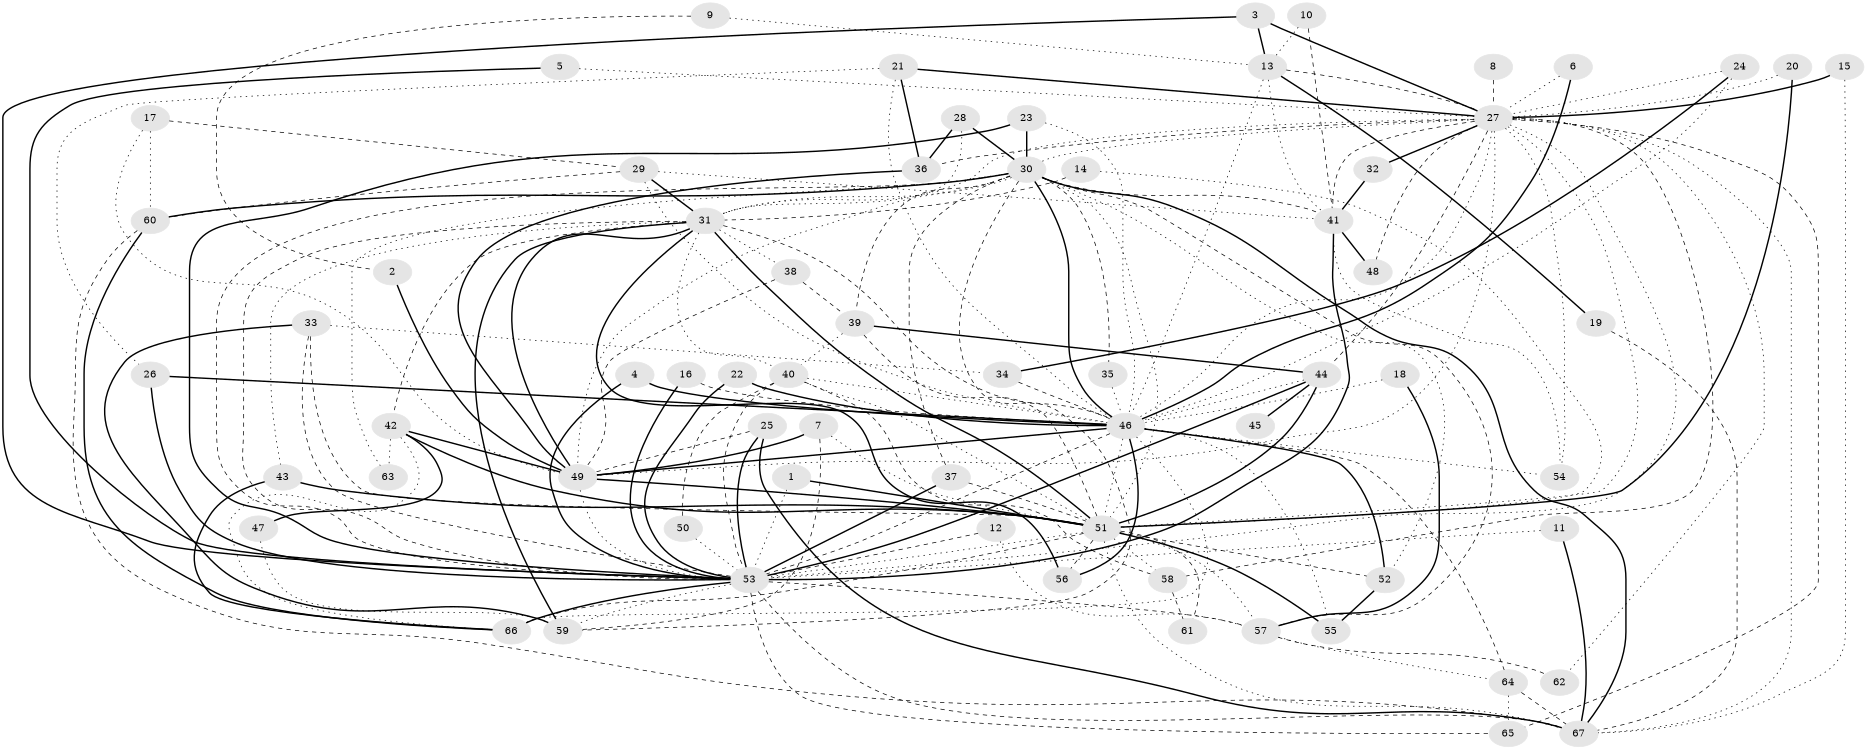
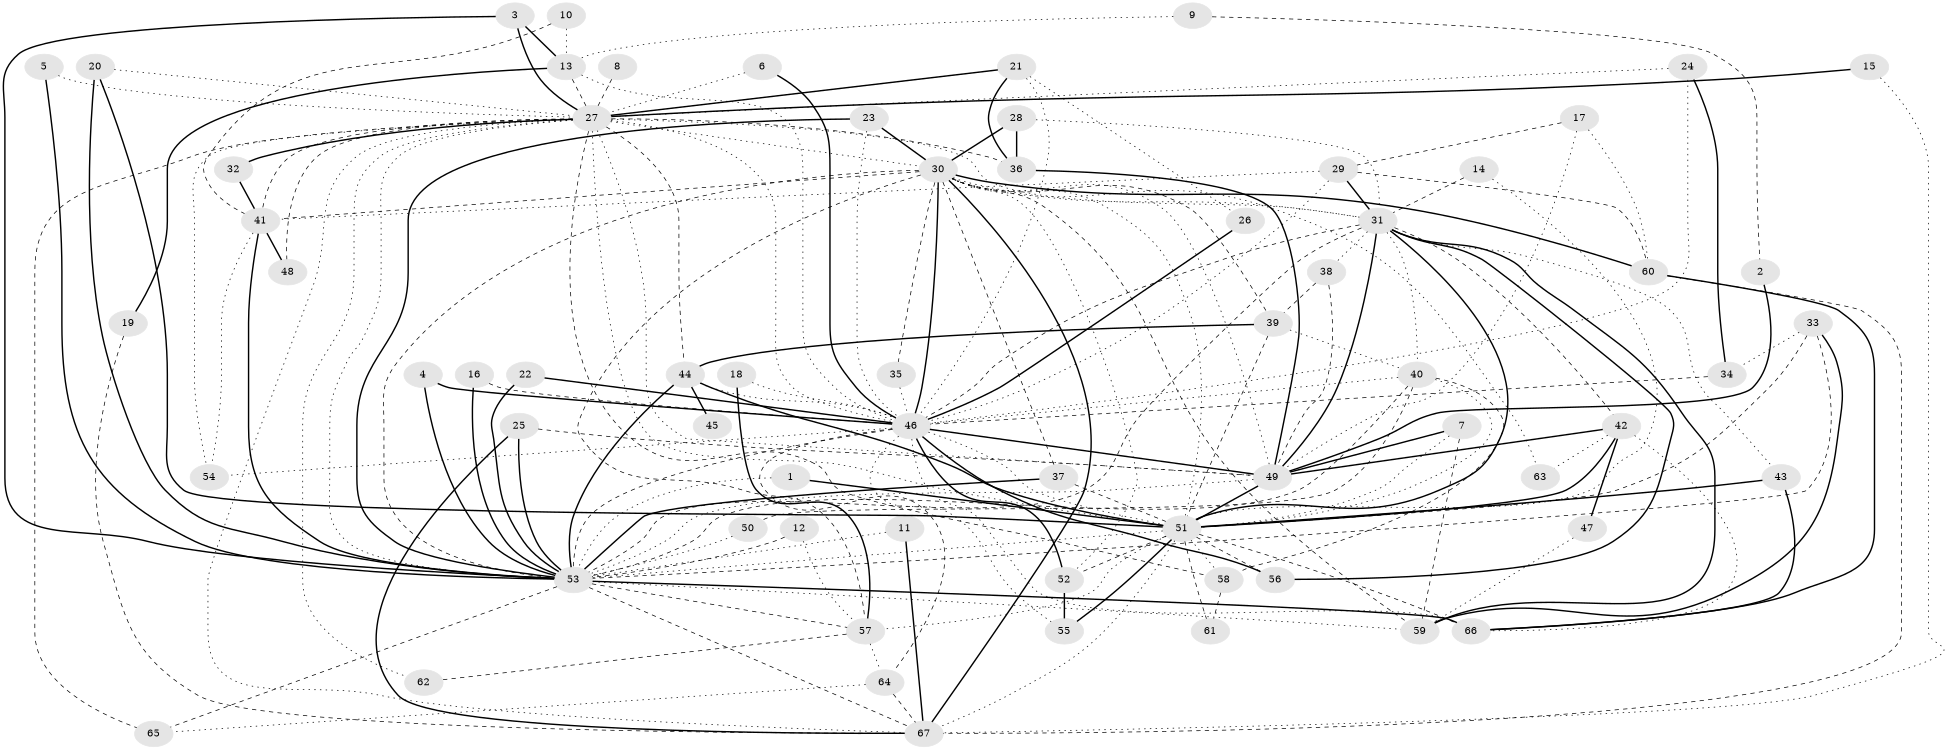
edge "13" -- "41": removed
edge "26" -- "53": now "20" -- "53"
